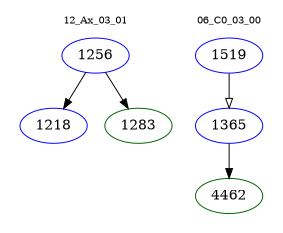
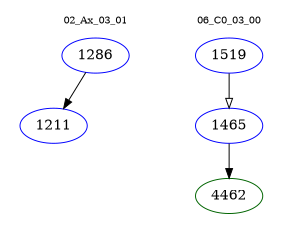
cluster "12_Ax_03_01": label "12_Ax_03_01" -> "02_Ax_03_01"
node "1256": label "1256" -> "1286"
node "1218": label "1218" -> "1211"
node "1283": removed
node "1365": label "1365" -> "1465"
